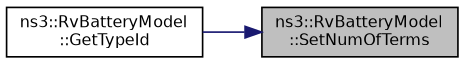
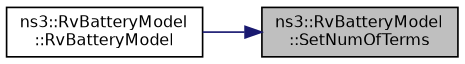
node "ns3::RvBatteryModel ::GetTypeId": label "ns3::RvBatteryModel ::GetTypeId" -> "ns3::RvBatteryModel ::RvBatteryModel"
